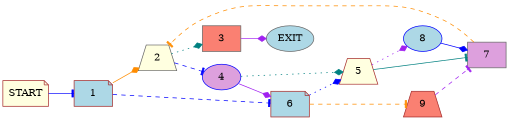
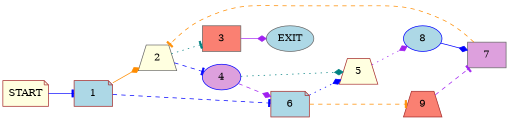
edge "2" -> "3": arrowhead diamond -> tee
edge "5" -> "7": removed
edge "4" -> "6": style solid -> dashed
